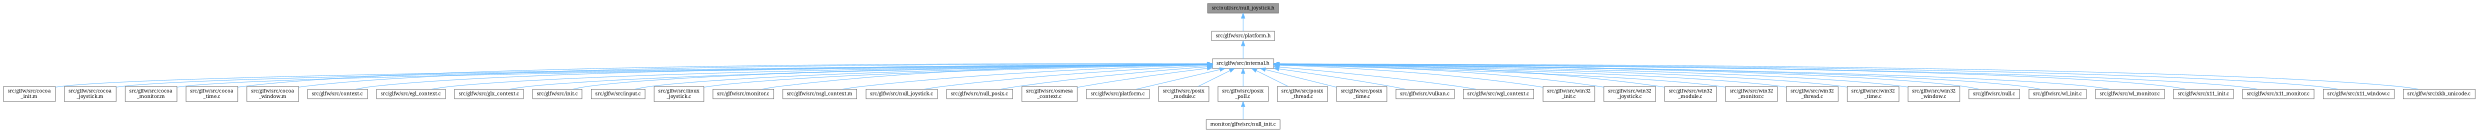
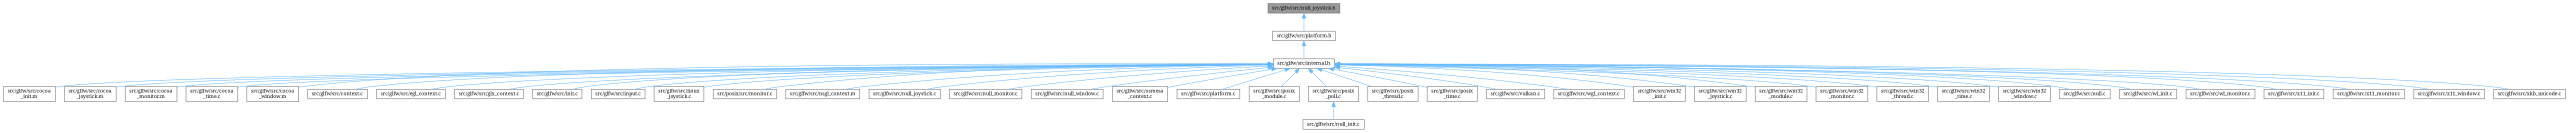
node "src/null/src/null_joystick.h": label "src/null/src/null_joystick.h" -> "src/glfw/src/null_joystick.h"
node "src/glfw/src/monitor.c": label "src/glfw/src/monitor.c" -> "src/posix/src/monitor.c"
node "src/glfw/src/null_posix.c": label "src/glfw/src/null_posix.c" -> "src/glfw/src/null_monitor.c"
node "src/glfw/src/null_window.c": added
node "monitor/glfw/src/null_init.c": label "monitor/glfw/src/null_init.c" -> "src/glfw/src/null_init.c"
